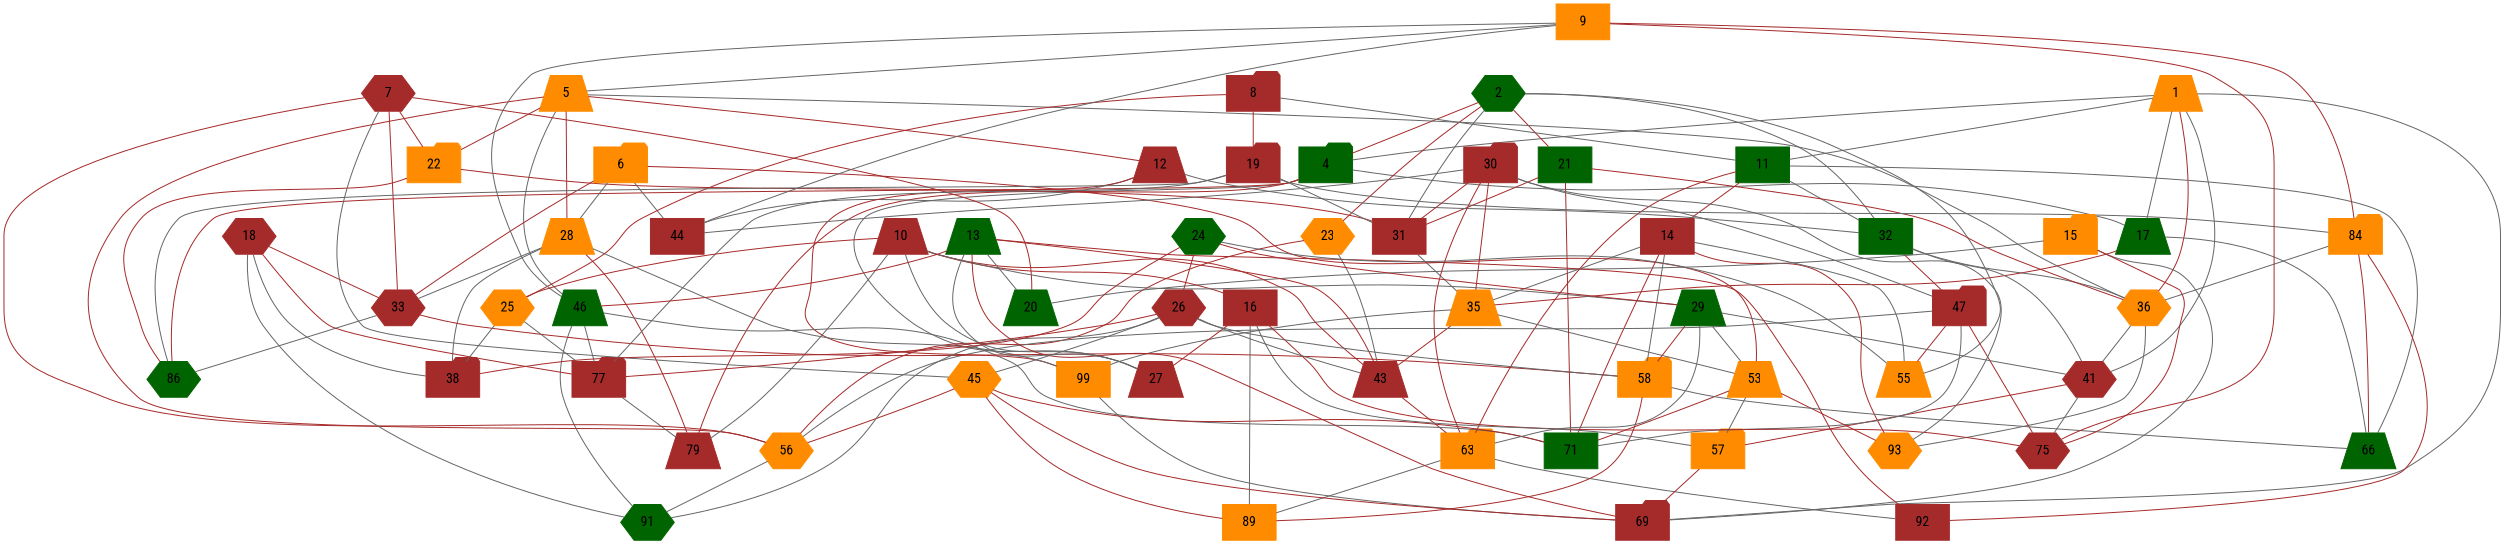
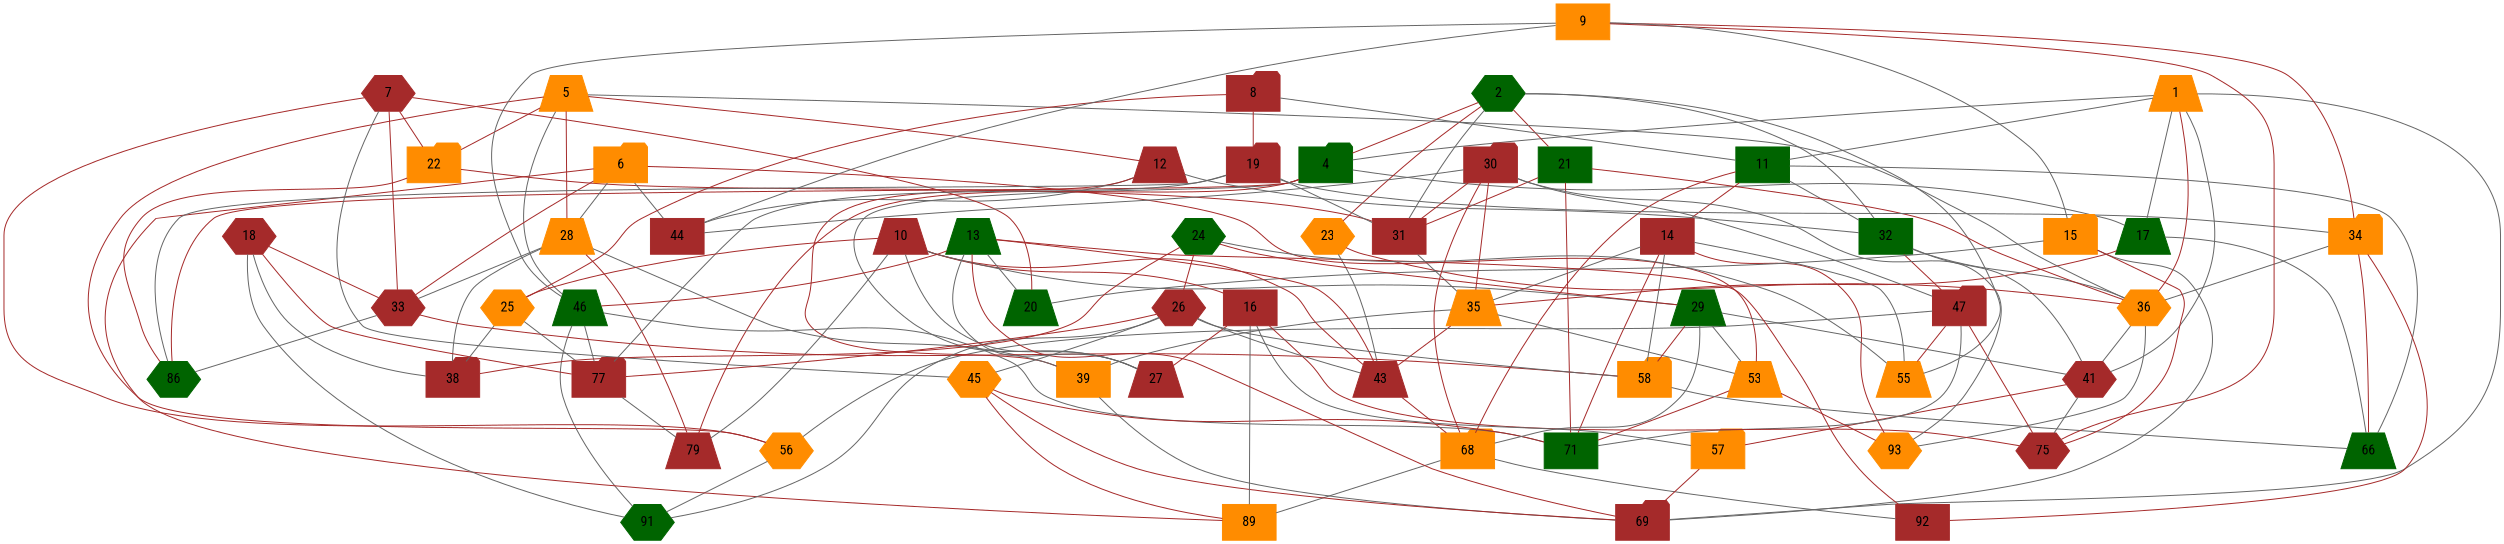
edge "9" -- "5": now "9" -- "15"
node "84": label "84" -> "34"
edge "23" -- "56": now "23" -- "36"
node "99": label "99" -> "39"
edge "45" -- "56": removed
edge "53" -- "57": removed
node "63": label "63" -> "68"
edge "58" -- "89": now "6" -- "89"
